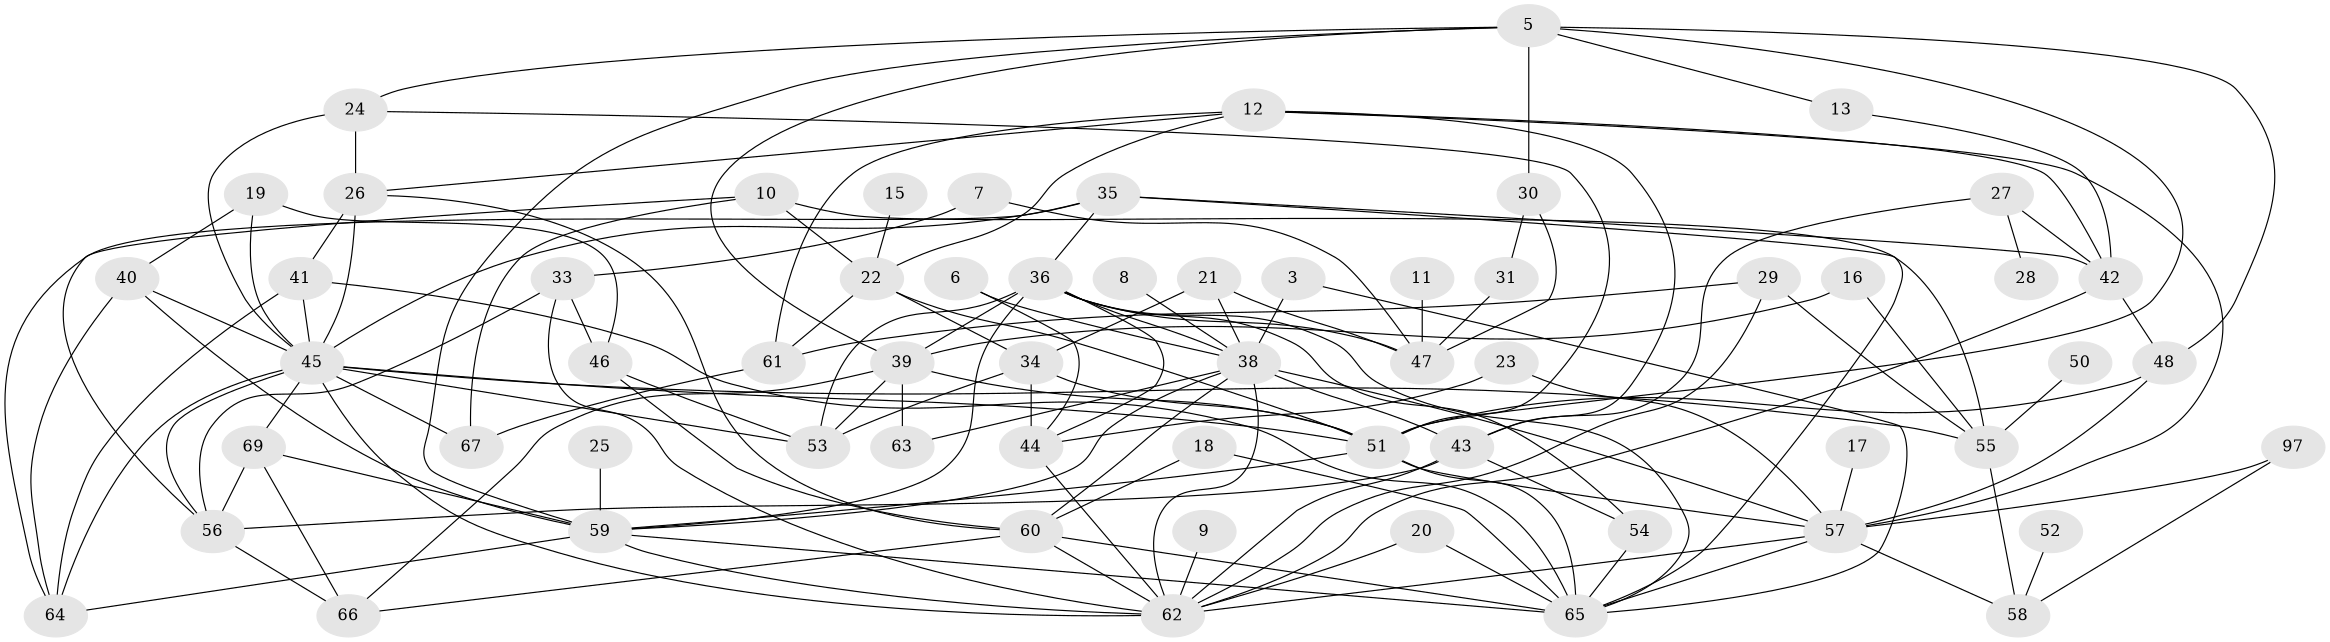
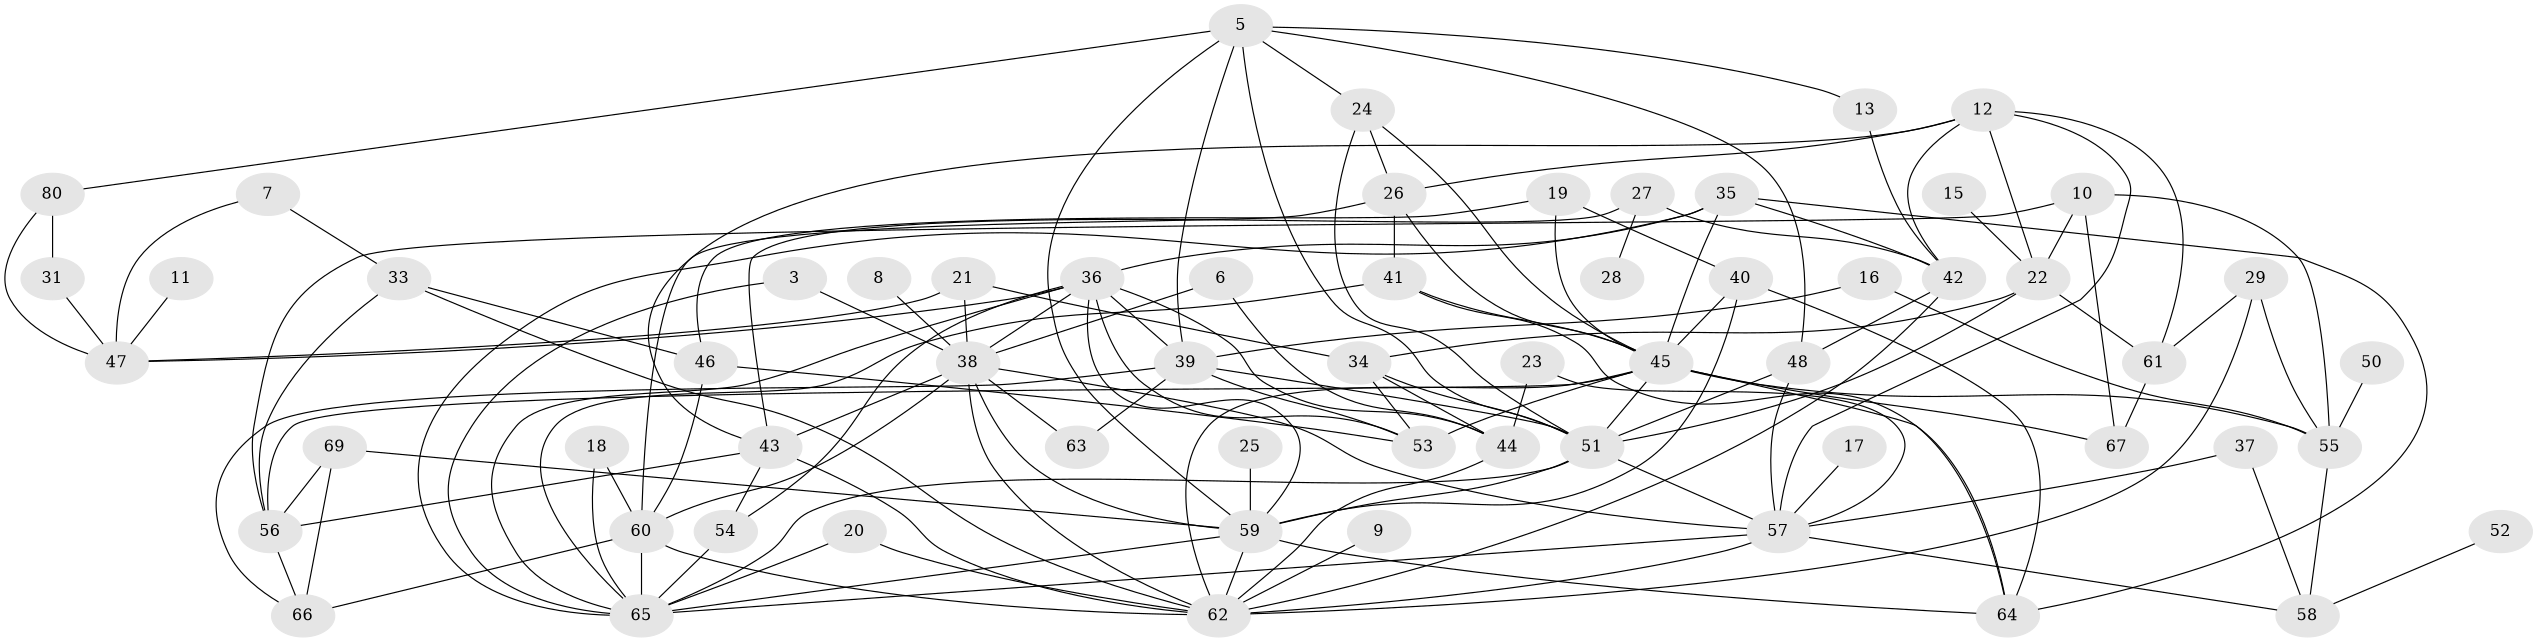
node "30": label "30" -> "80"
edge "45" -- "69": removed
node "97": label "97" -> "37"
